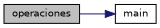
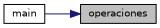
edge "operaciones" -> "main": reversed
